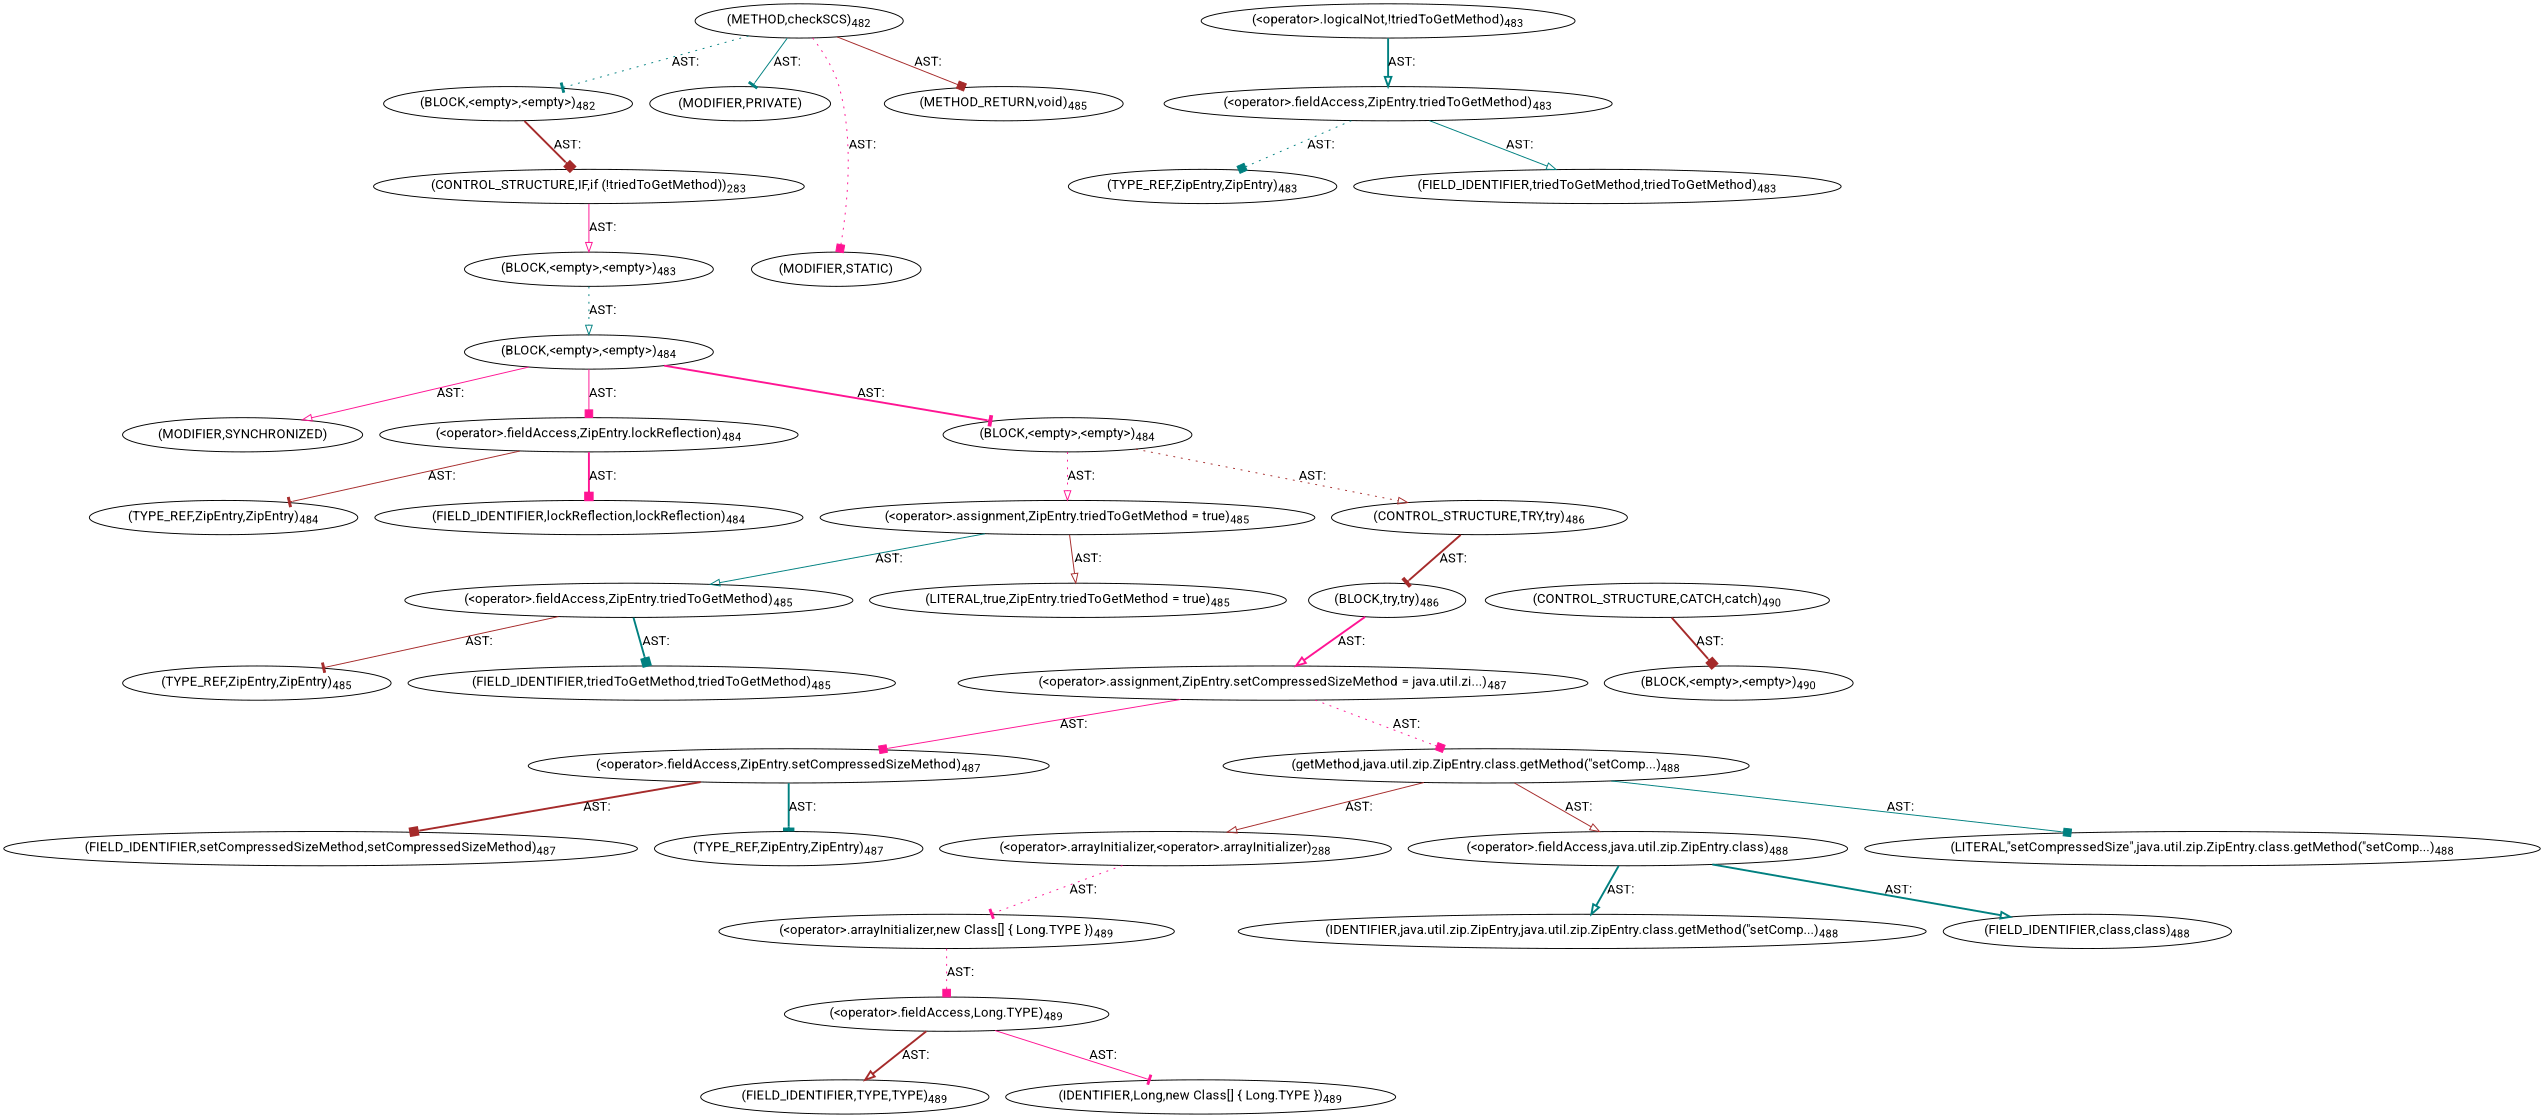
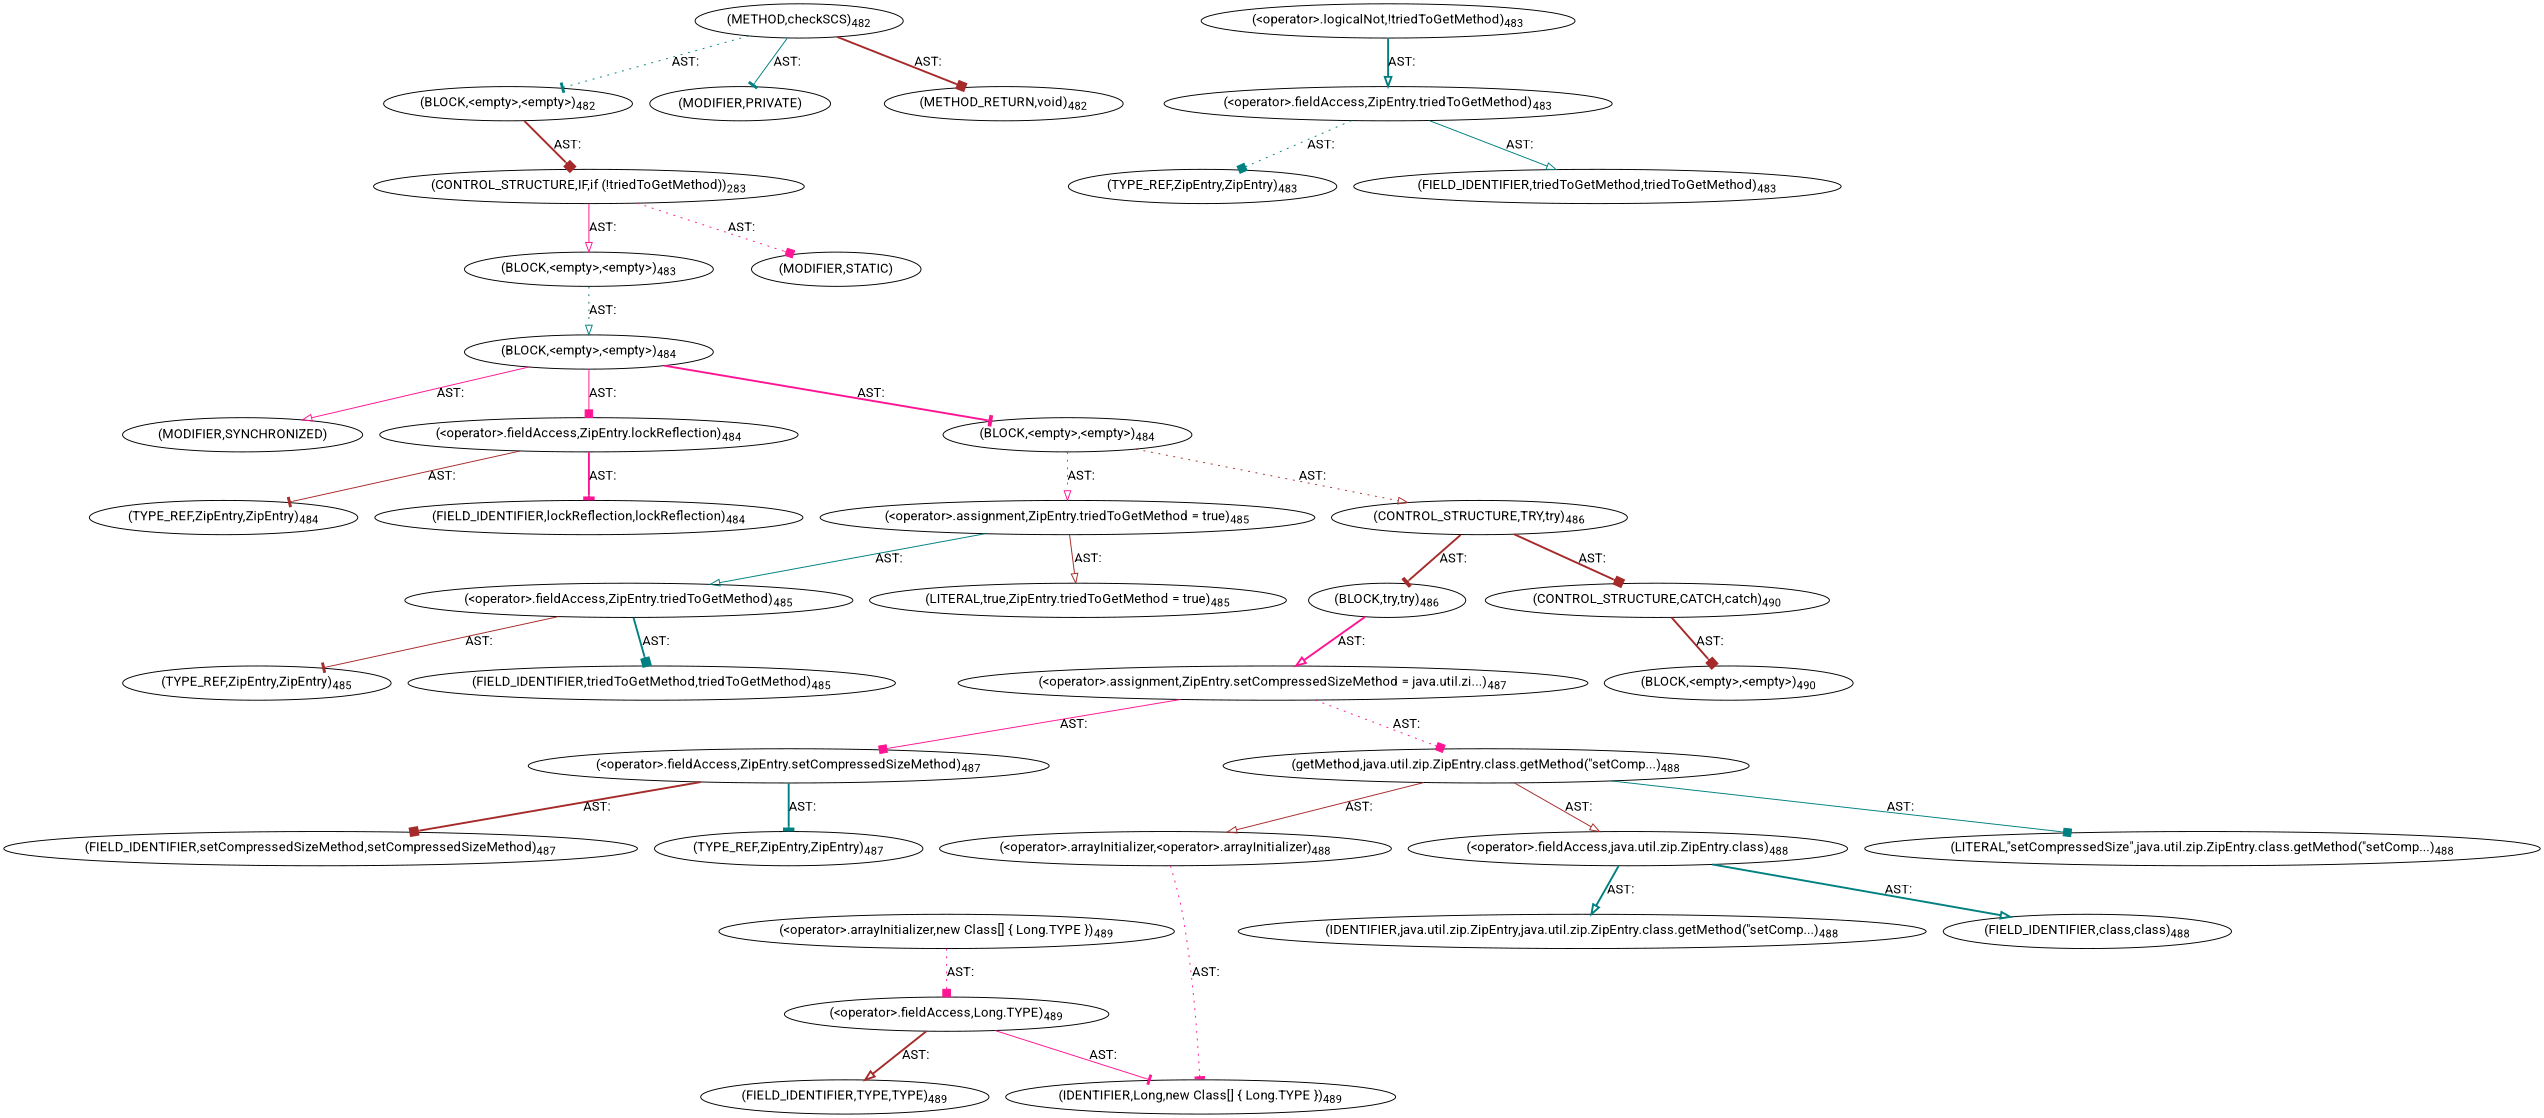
edge "(METHOD,checkSCS)" -> "(METHOD_RETURN,void)": style solid -> bold
node "(METHOD_RETURN,void)": text "485" -> "482"
edge "(METHOD,checkSCS)" -> "(MODIFIER,STATIC)": now "(CONTROL_STRUCTURE,IF,if (!triedToGetMethod))" -> "(MODIFIER,STATIC)"
edge "(<operator>.fieldAccess,ZipEntry.lockReflection)" -> "(FIELD_IDENTIFIER,lockReflection,lockReflection)": arrowhead box -> tee
edge "(CONTROL_STRUCTURE,TRY,try)" -> "(CONTROL_STRUCTURE,CATCH,catch)": added, label "AST:"
node "(<operator>.arrayInitializer,<operator>.arrayInitializer)": text "288" -> "488"
edge "(<operator>.arrayInitializer,<operator>.arrayInitializer)" -> "(<operator>.arrayInitializer,new Class[] { Long.TYPE })": now "(<operator>.arrayInitializer,<operator>.arrayInitializer)" -> "(IDENTIFIER,Long,new Class[] { Long.TYPE })"
